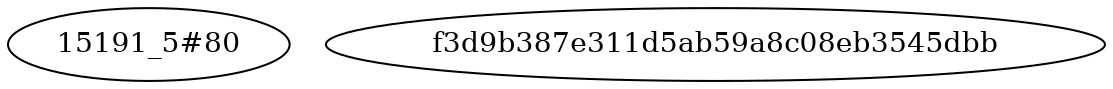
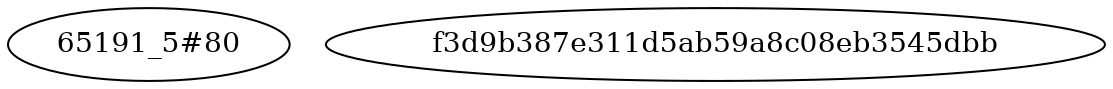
node "15191_5#80": label "15191_5#80" -> "65191_5#80"
